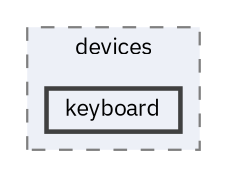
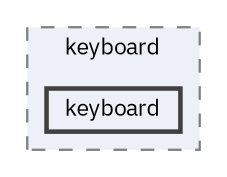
cluster "devices": label "devices" -> "keyboard"
